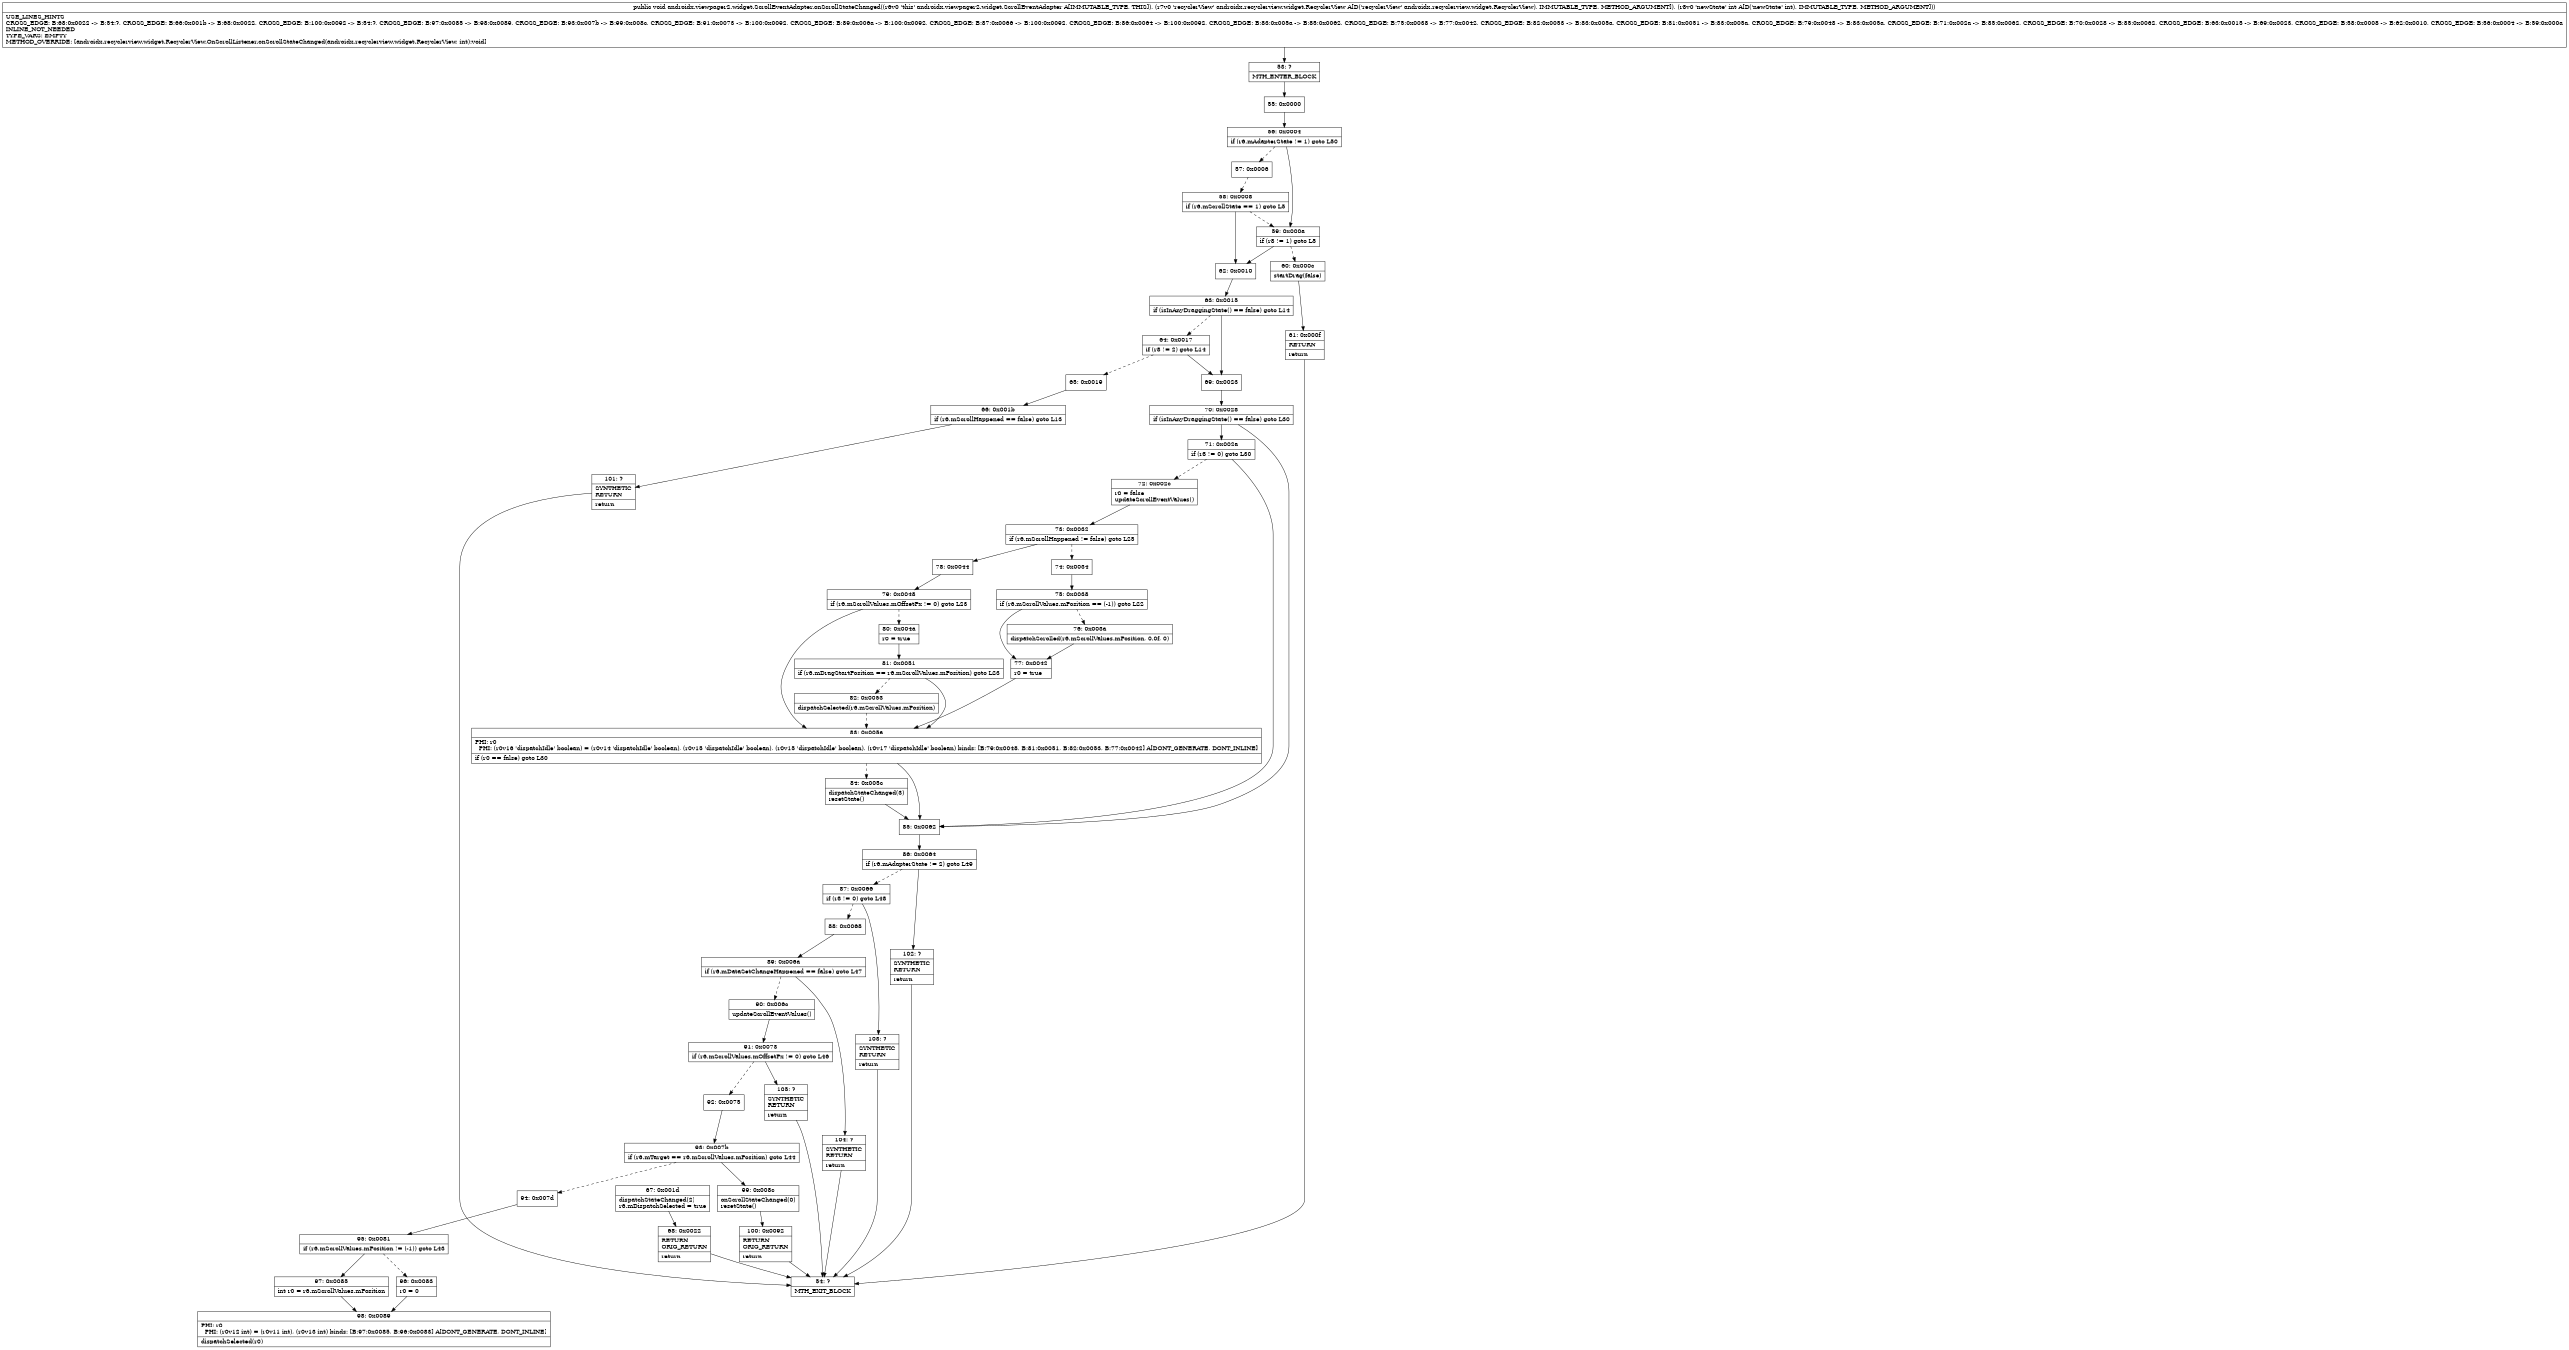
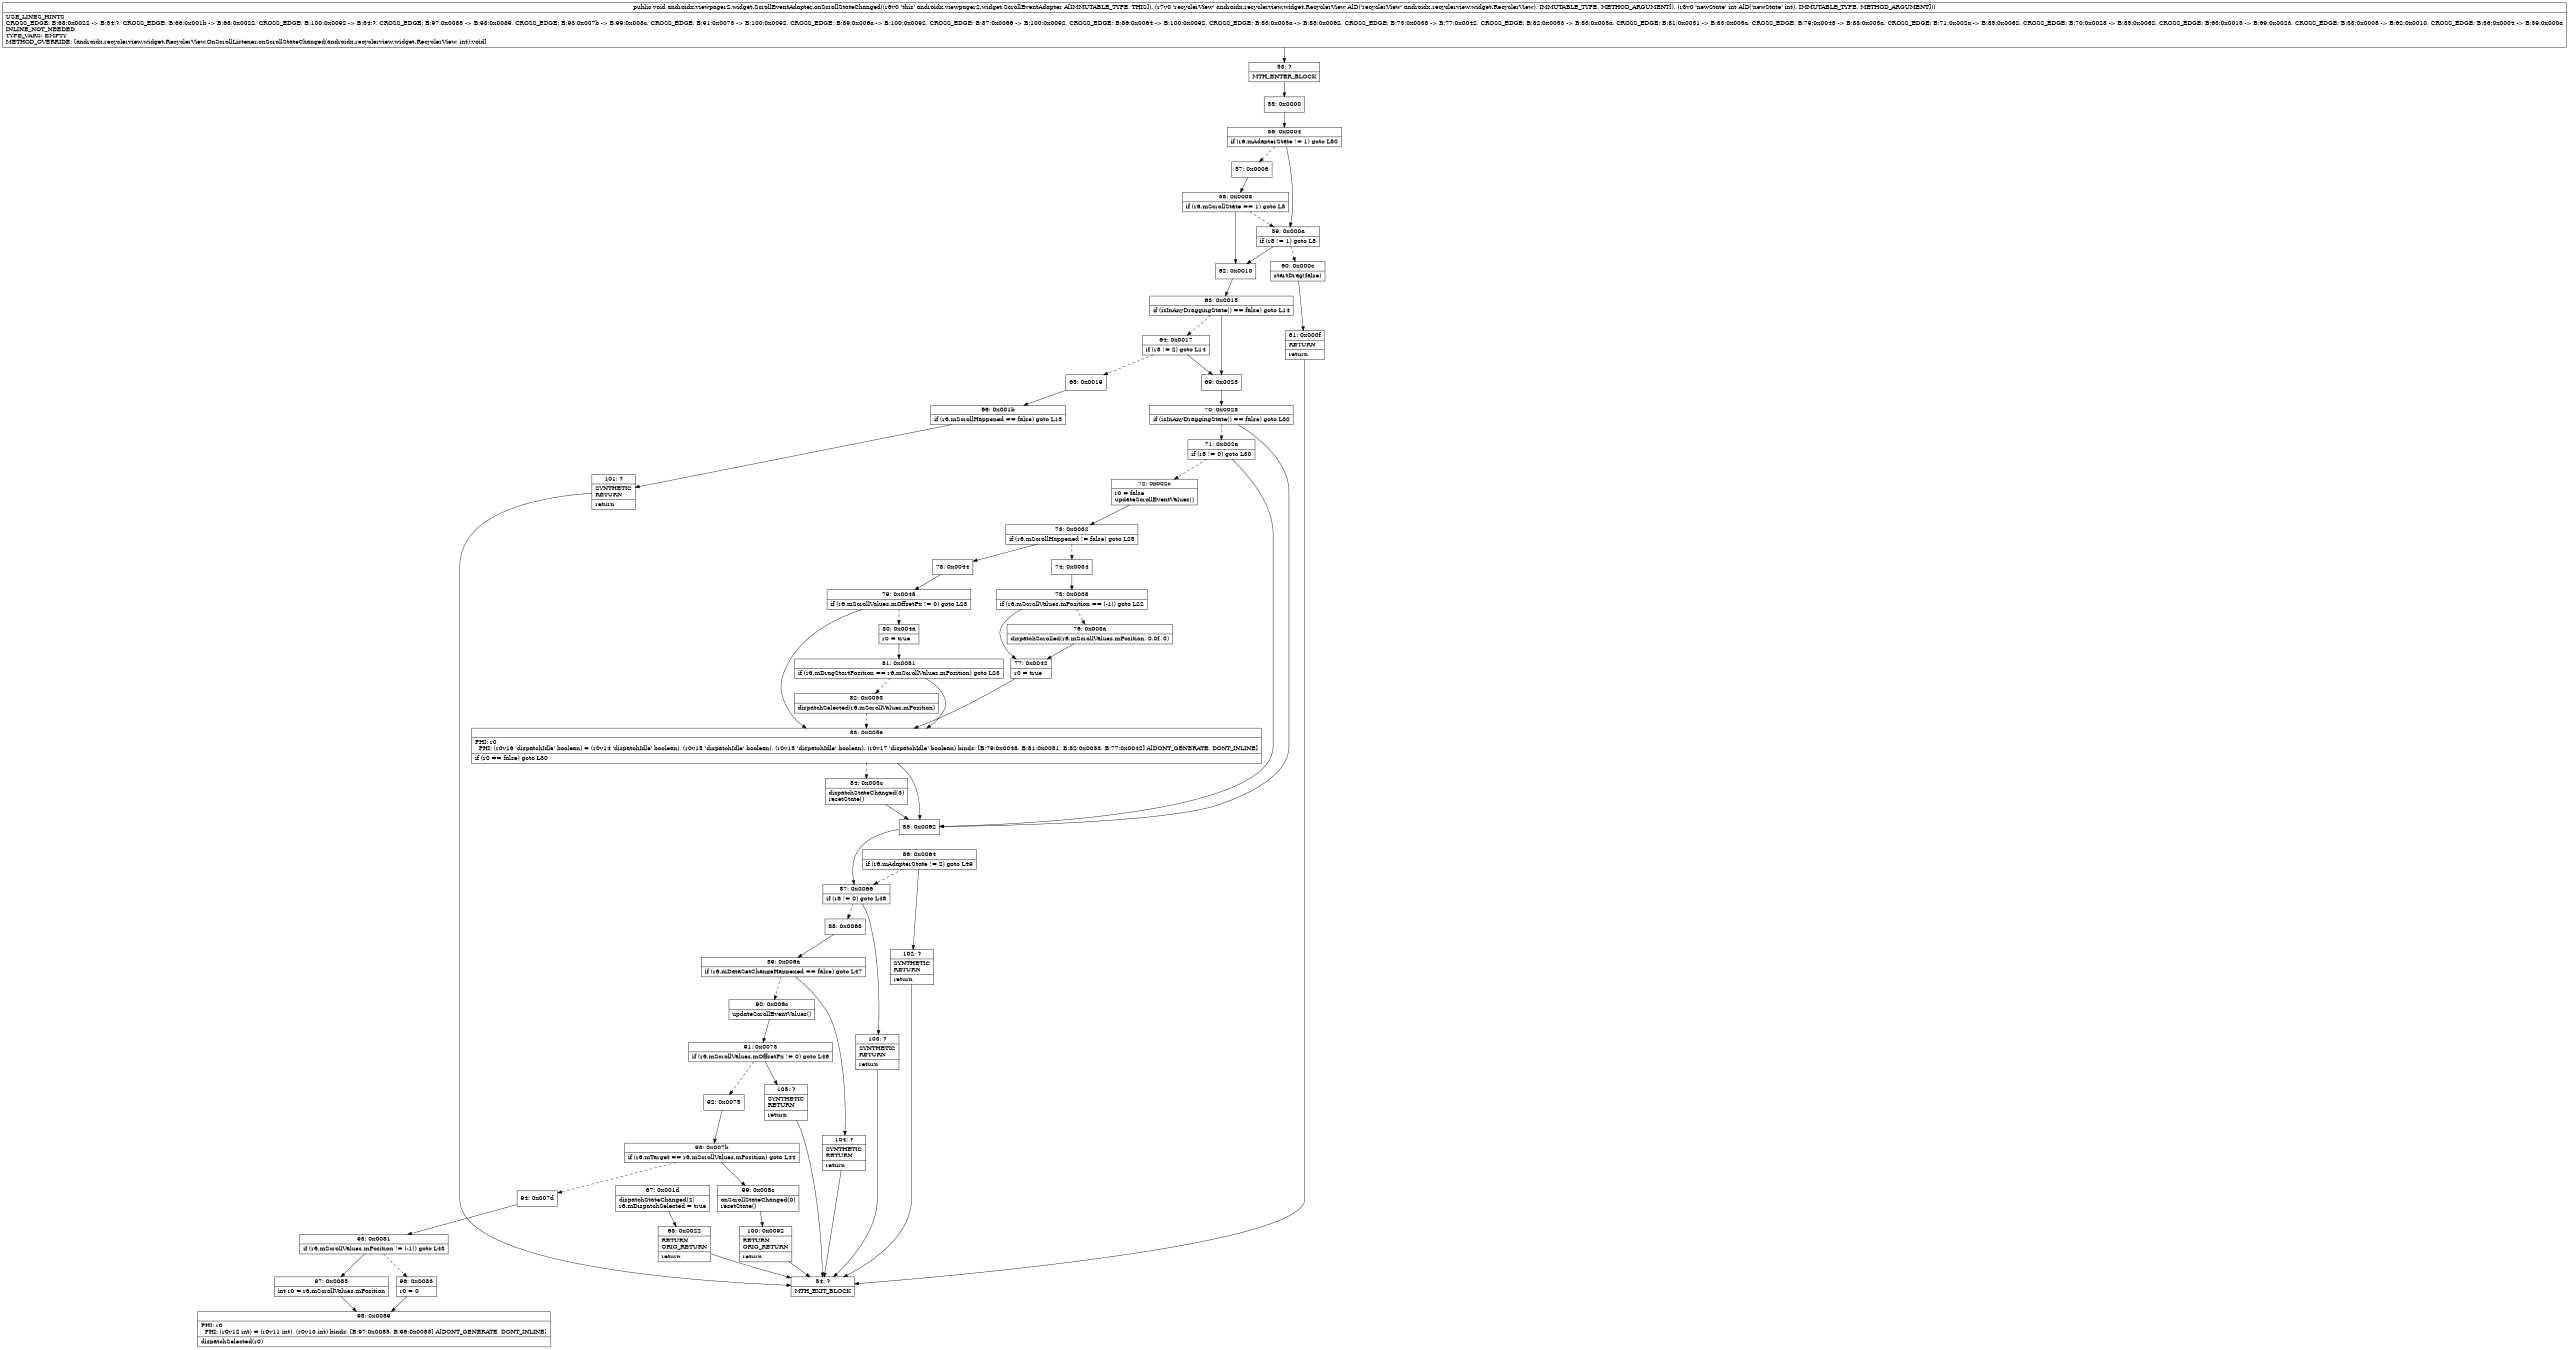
edge "57: 0x0006" -> "58: 0x0008": style dashed -> solid
edge "70: 0x0028" -> "71: 0x002a": style solid -> dashed
edge "85: 0x0062" -> "86: 0x0064": now "85: 0x0062" -> "87: 0x0066"
